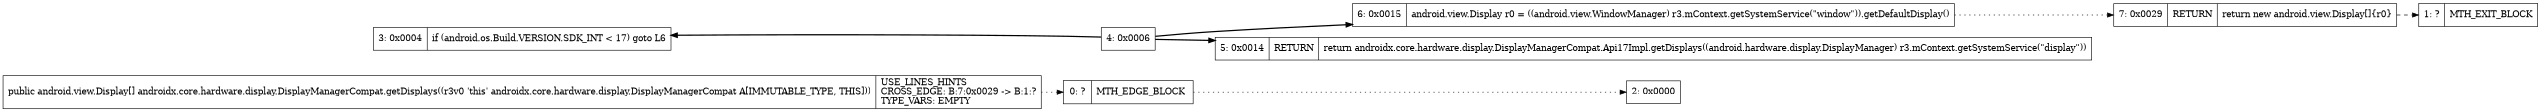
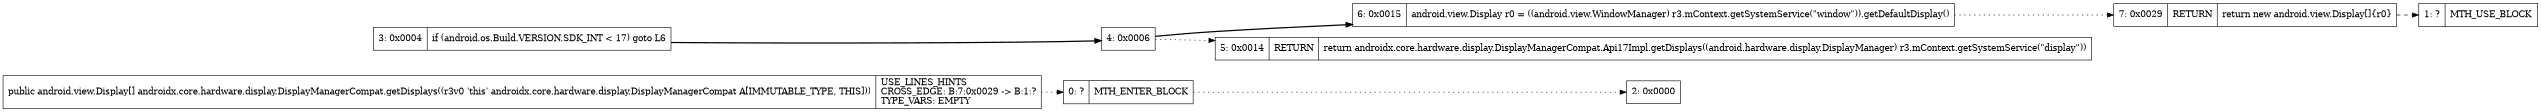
node "1: ?": text "MTH_EXIT_BLOCK" -> "MTH_USE_BLOCK"
edge "4: 0x0006" -> "3: 0x0004": reversed
edge "4: 0x0006" -> "5: 0x0014": style bold -> dotted
node "0: ?": text "MTH_EDGE_BLOCK" -> "MTH_ENTER_BLOCK"
